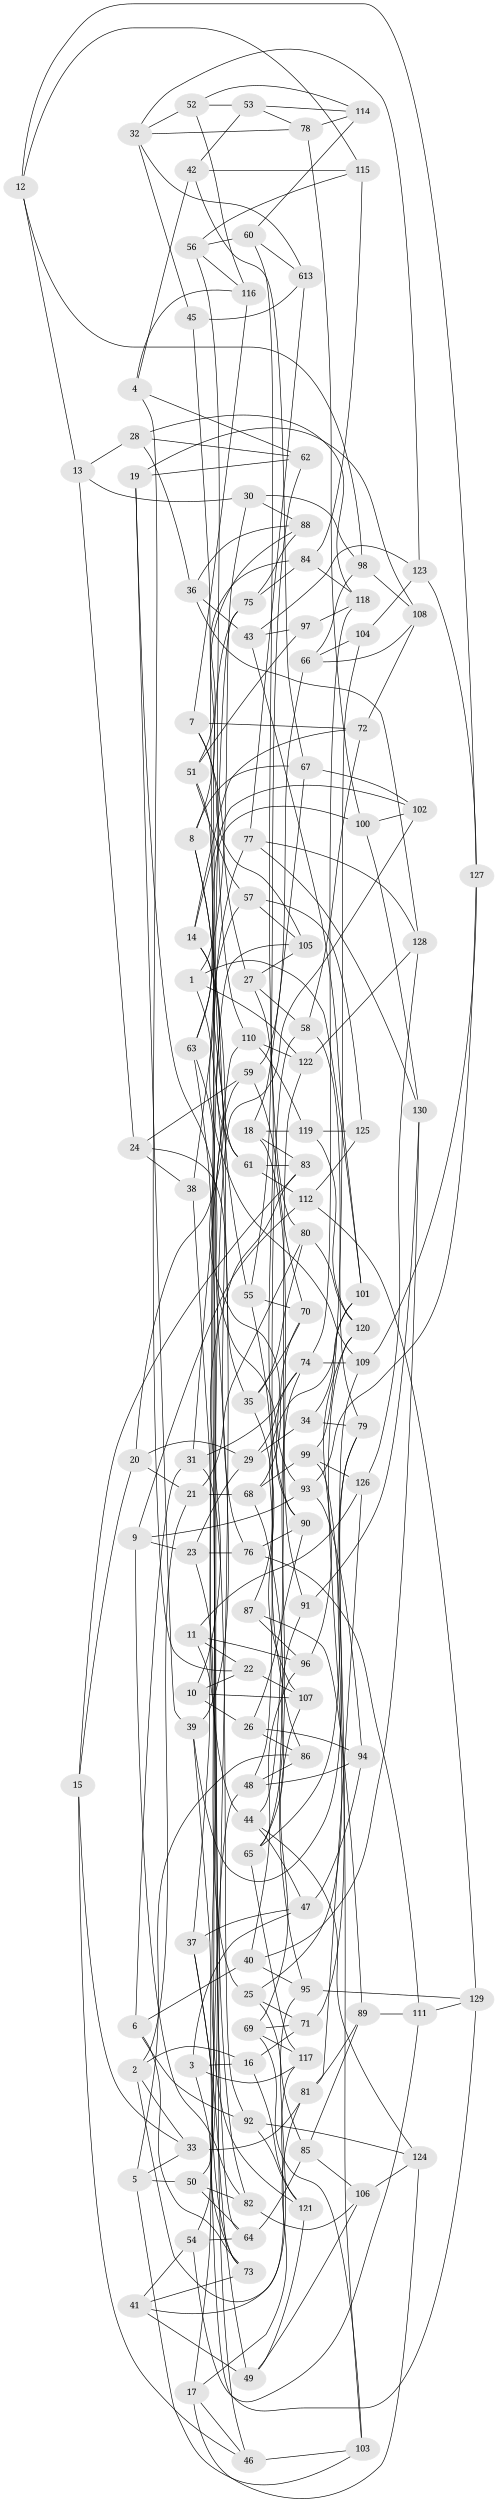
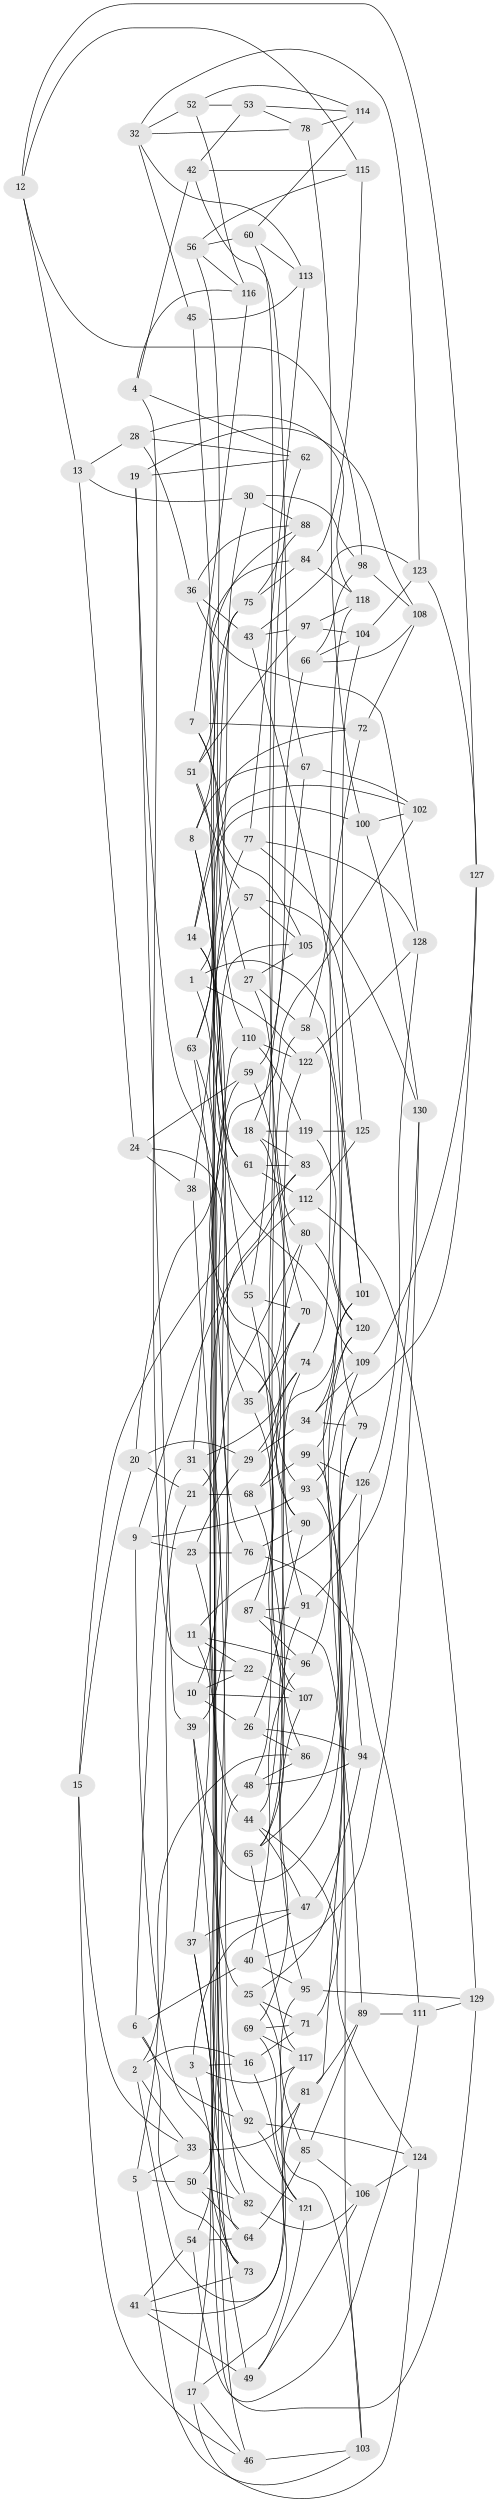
node "613": label "613" -> "113"
edge "97" -- "104": added
edge "74" -- "109": now "34" -- "109"
edge "91" -- "87": added
